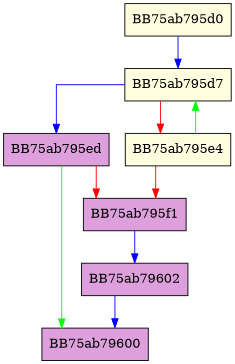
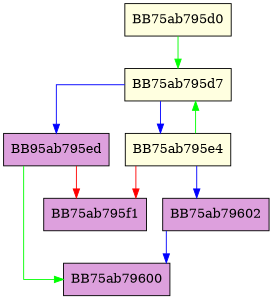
edge "BB75ab795d0" -> "BB75ab795d7": color blue -> green
edge "BB75ab795d7" -> "BB75ab795e4": color red -> blue
node "BB75ab795ed": label "BB75ab795ed" -> "BB95ab795ed"
edge "BB75ab795f1" -> "BB75ab79602": now "BB75ab795e4" -> "BB75ab79602"
